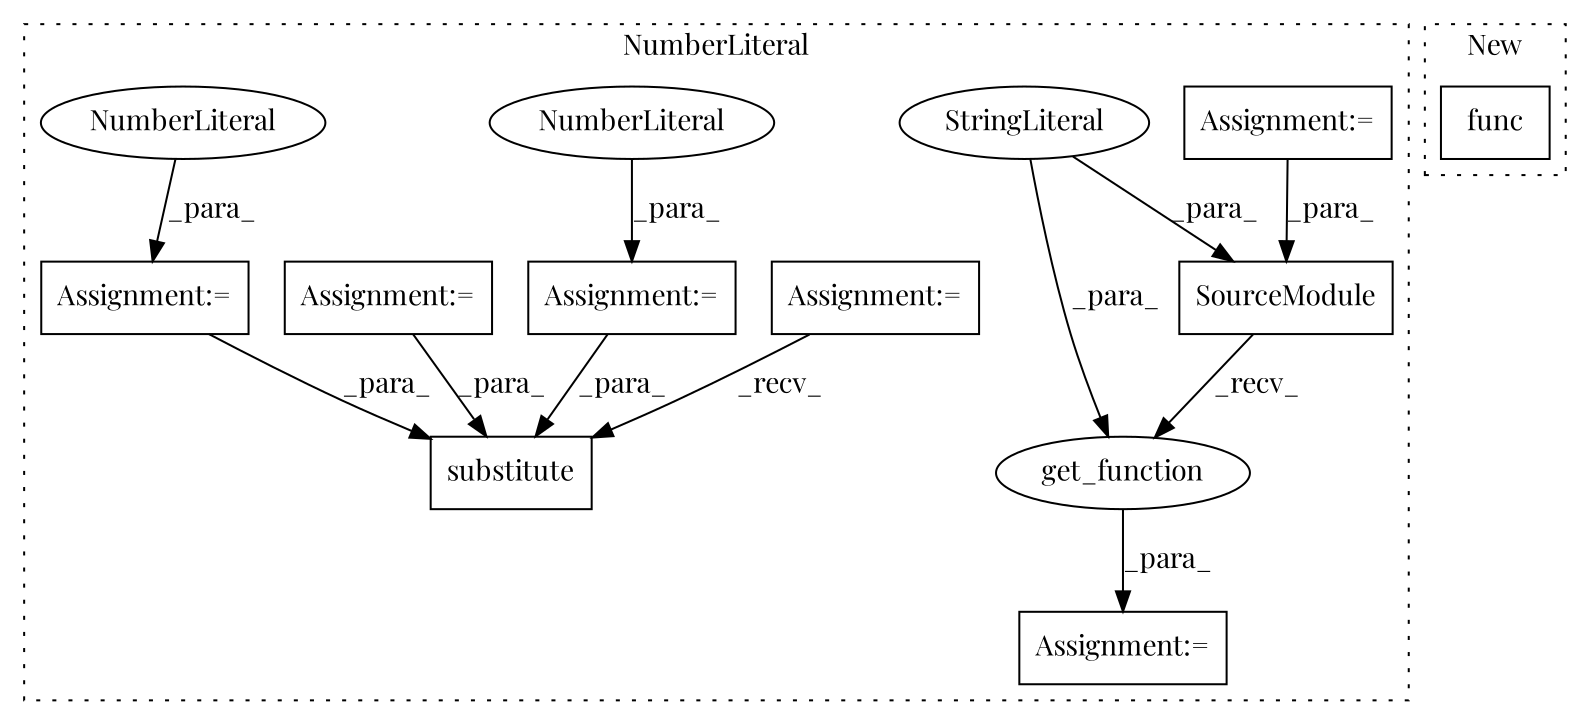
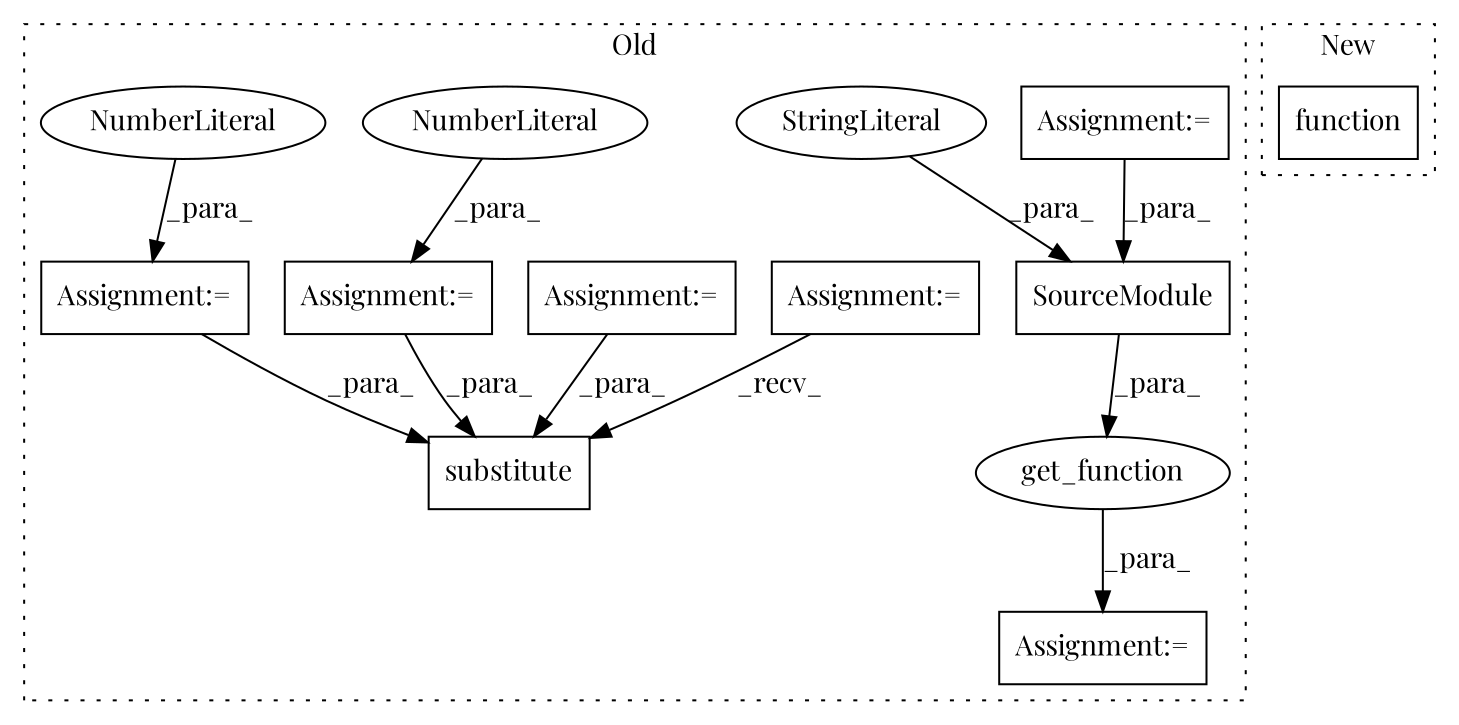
cluster "NumberLiteral": label "NumberLiteral" -> "Old"
node "func": label "func" -> "function"
edge "StringLiteral" -> "get_function": removed, label "_para_"
edge "SourceModule" -> "get_function": label "_recv_" -> "_para_"
